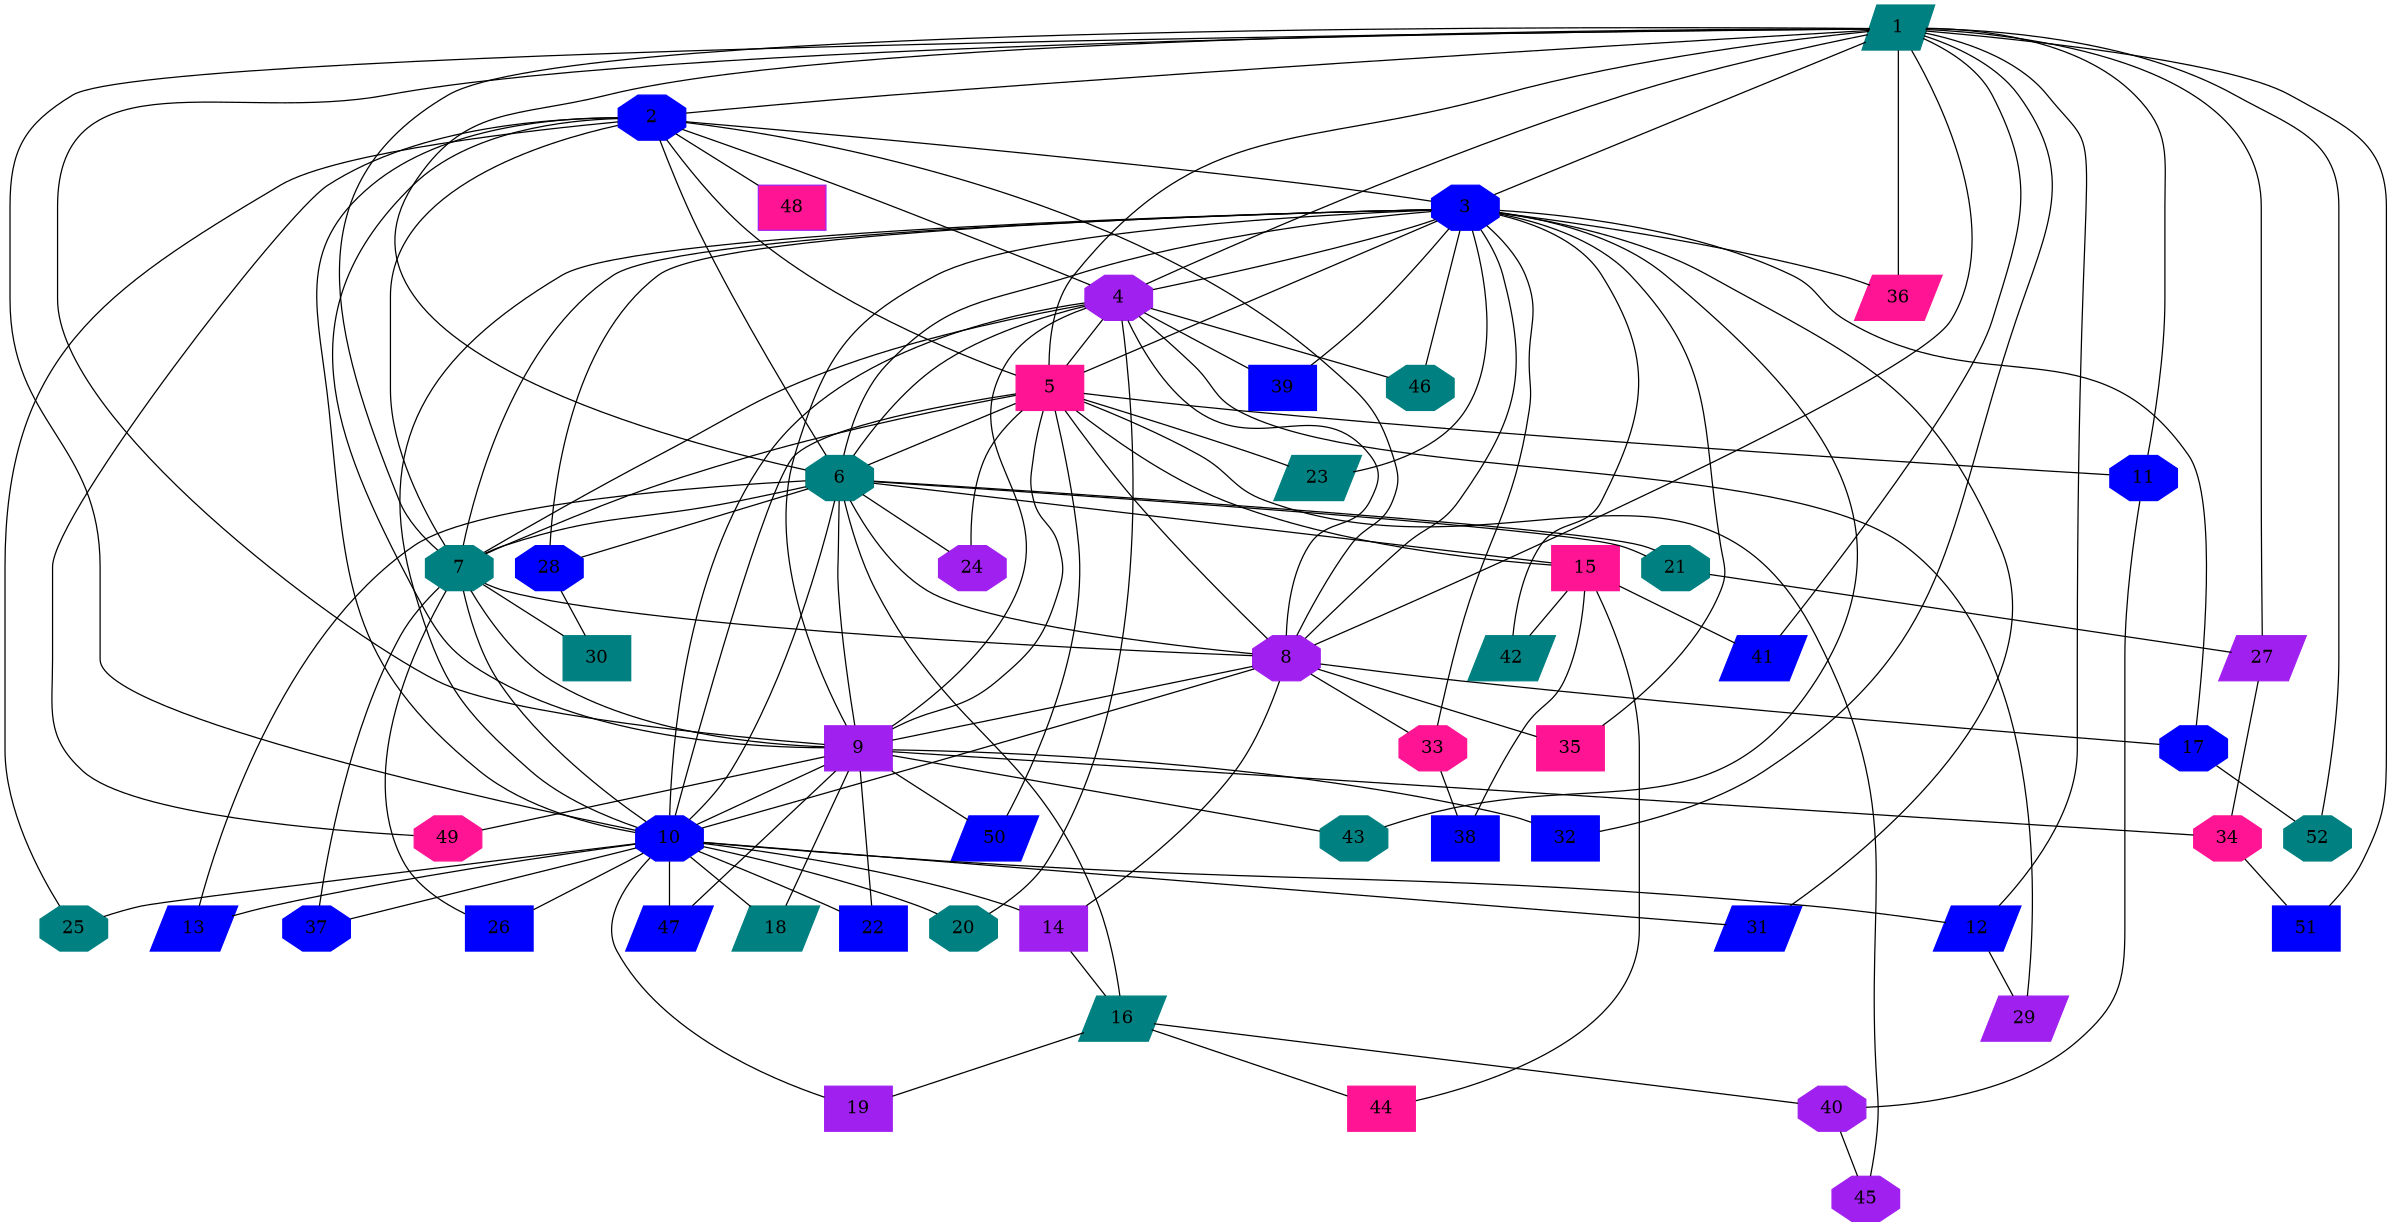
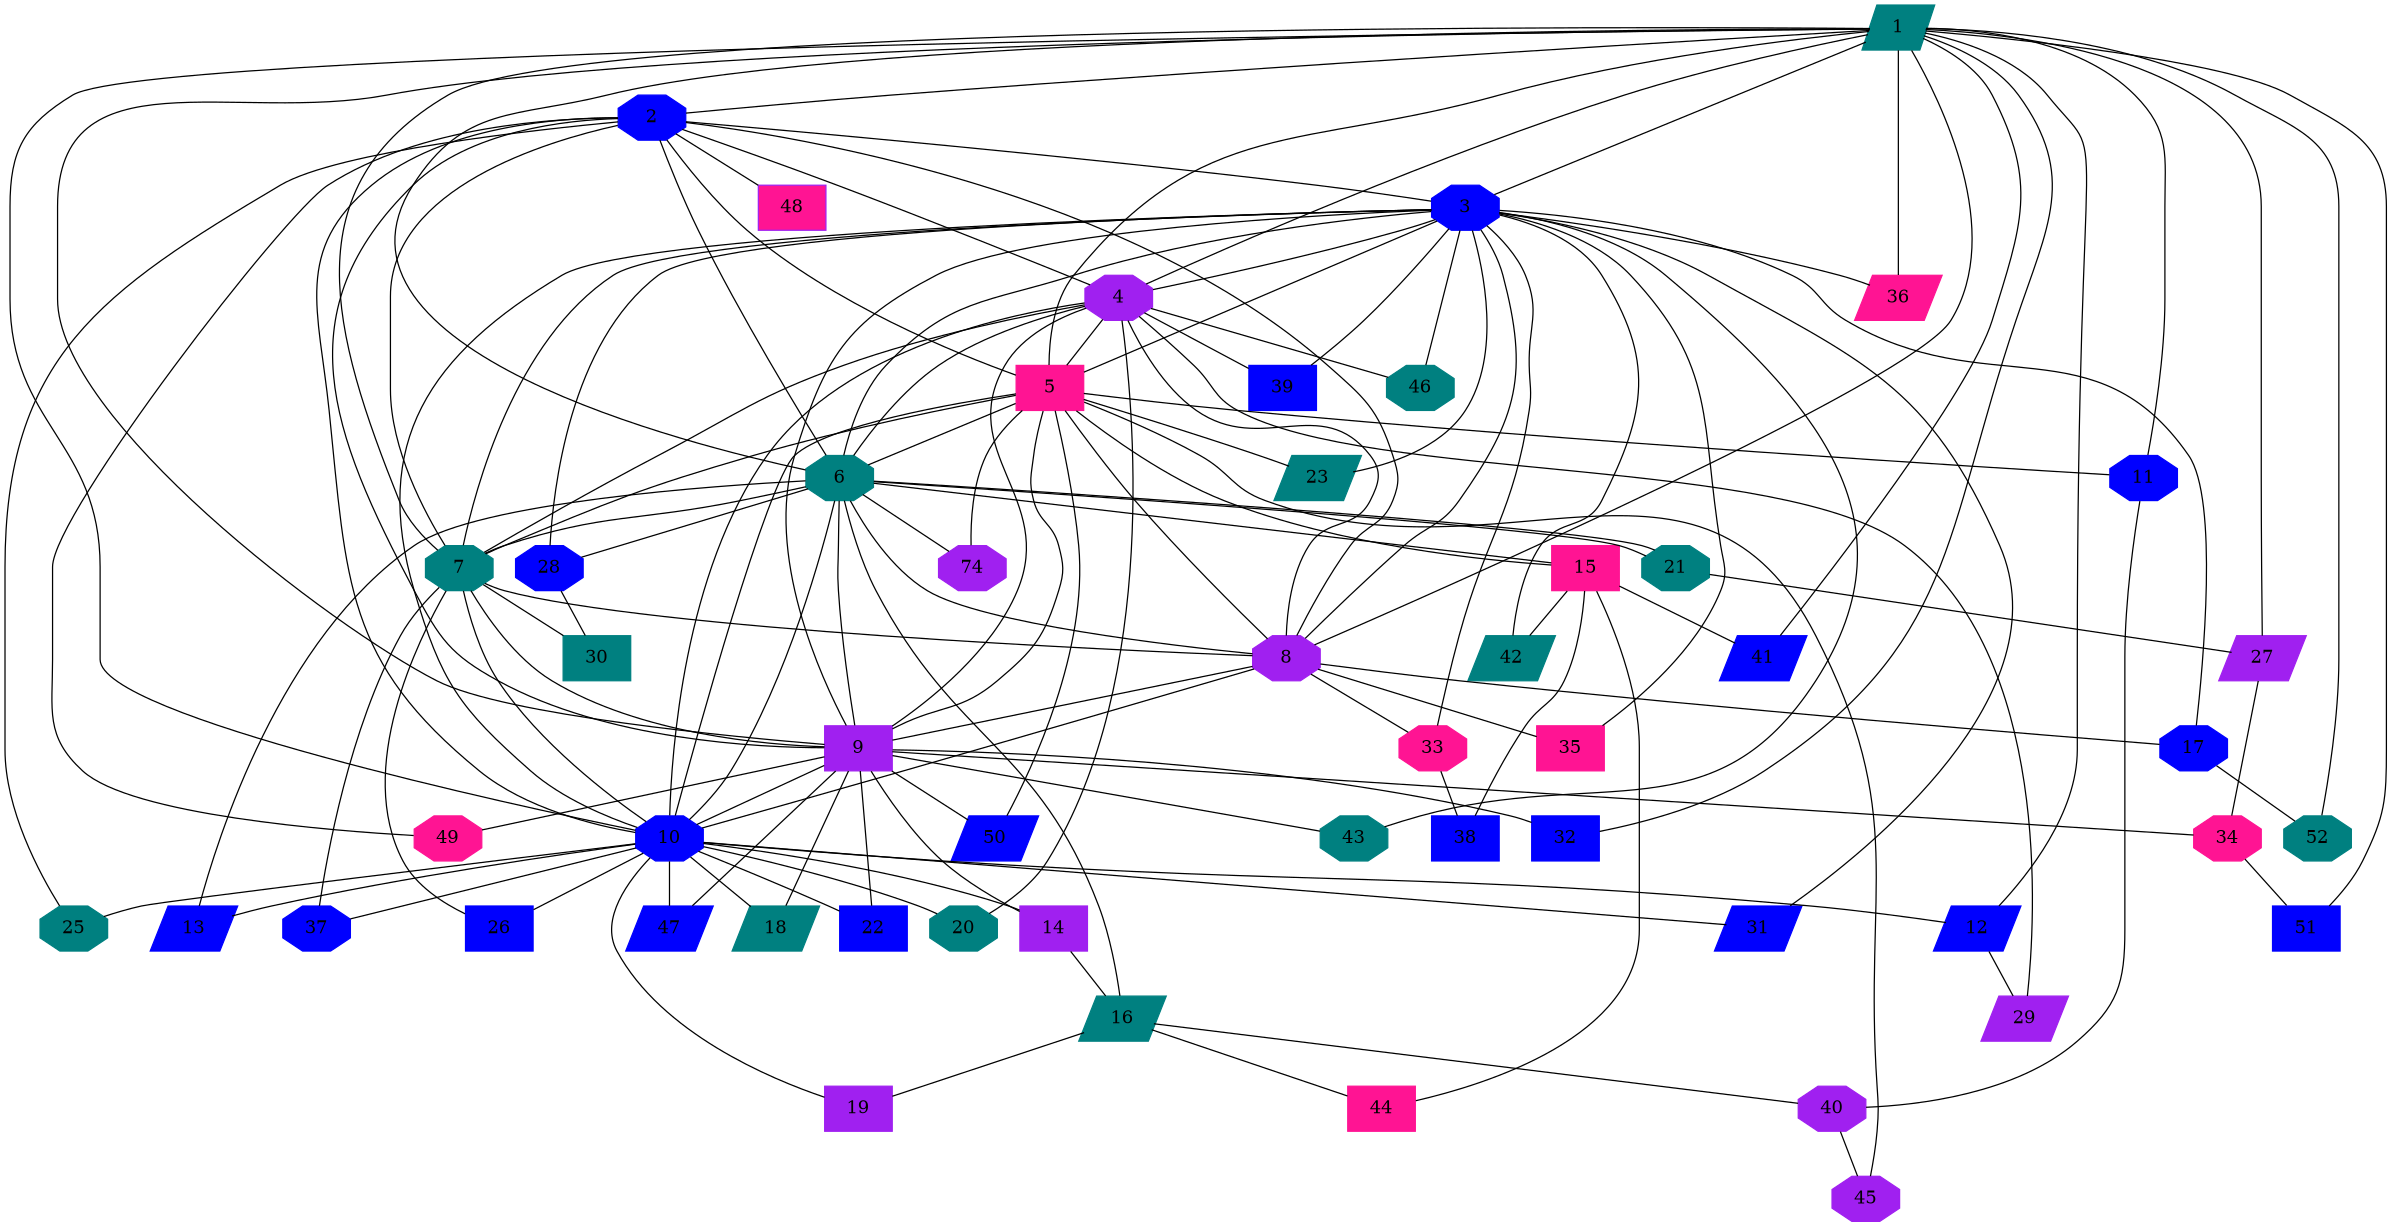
node "24": label "24" -> "74"
edge "8" -- "14": now "9" -- "14"
